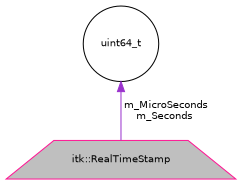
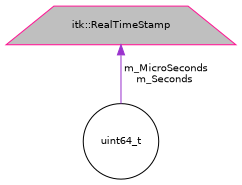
edge "itk::RealTimeStamp" -> "uint64_t": reversed
